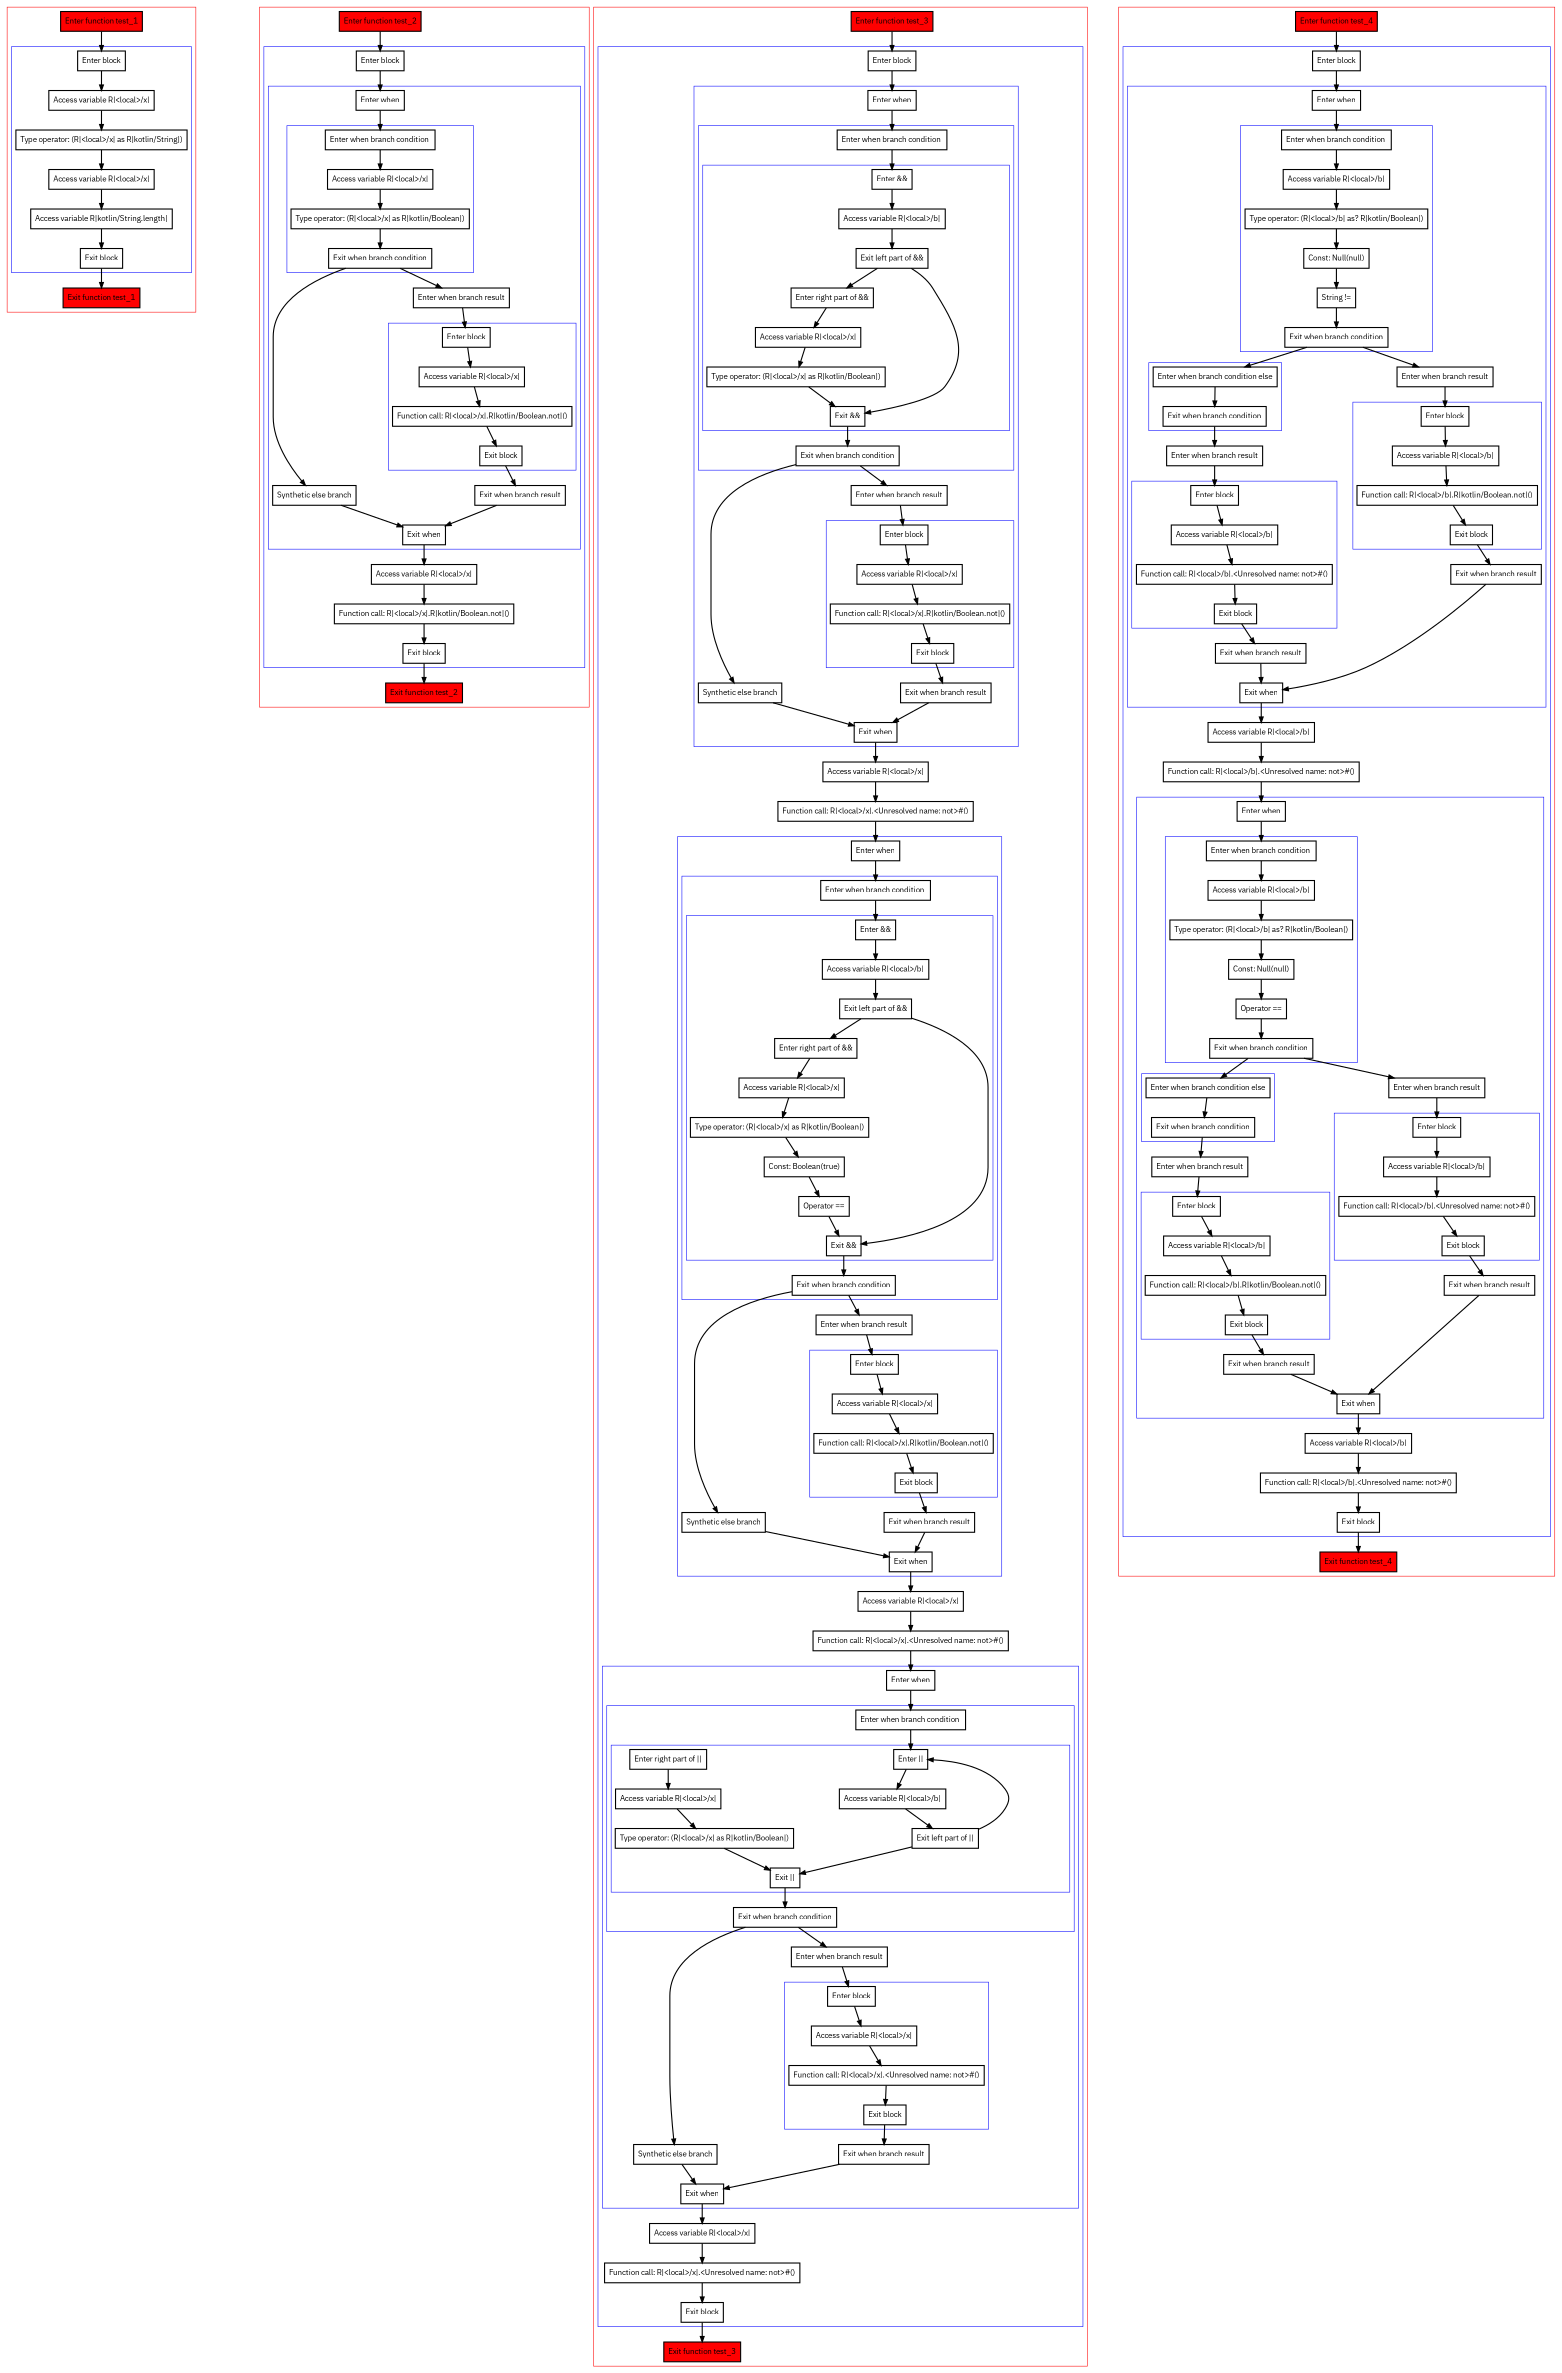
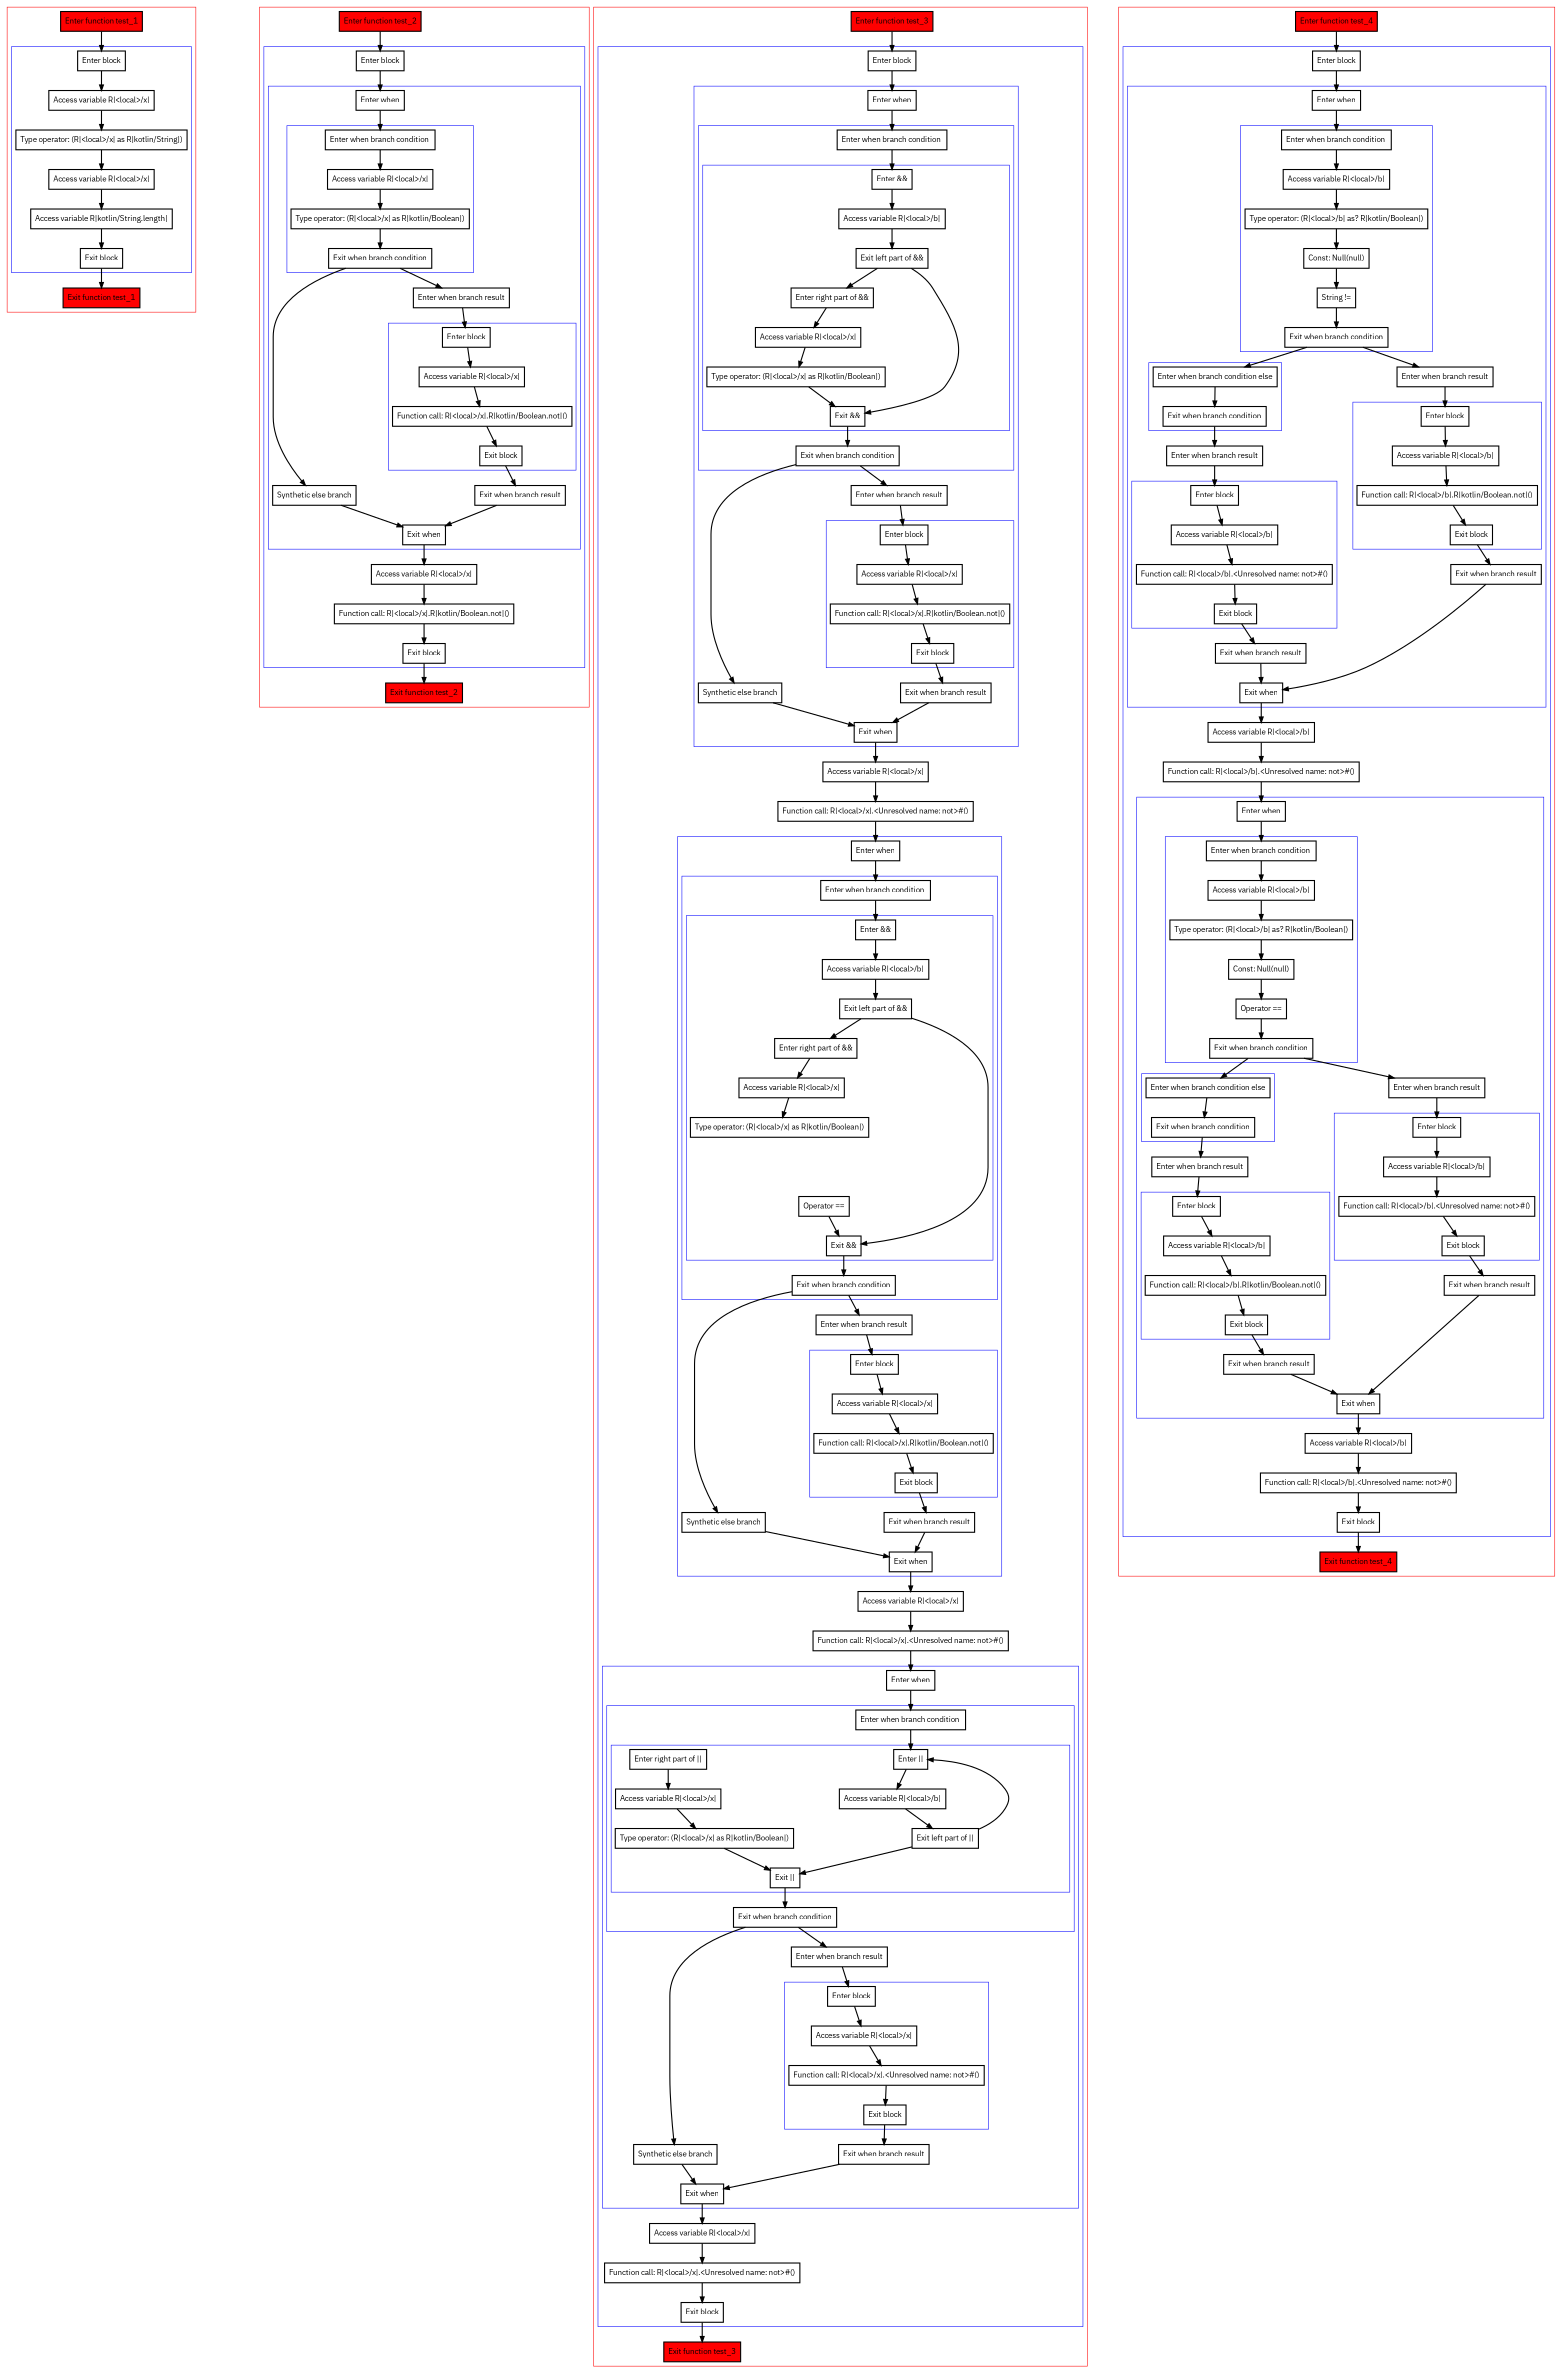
node "Const: Boolean(true)": removed
